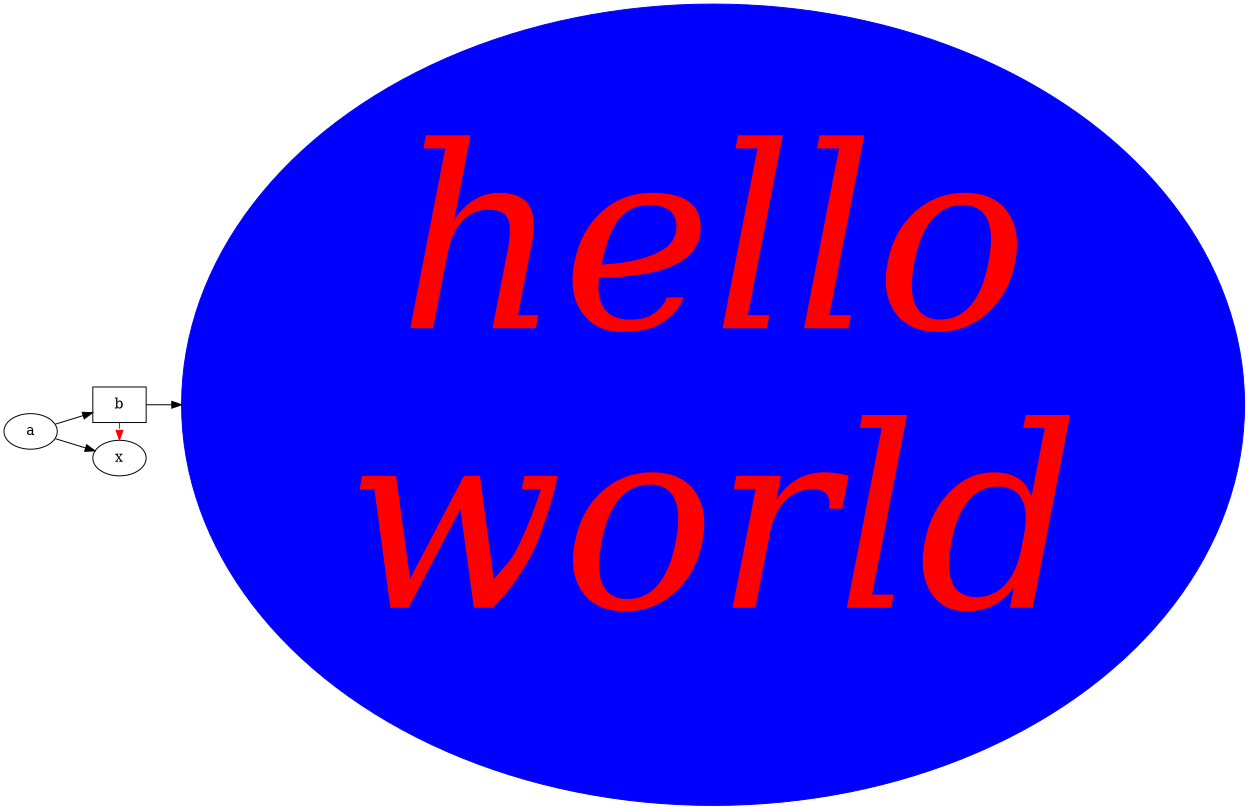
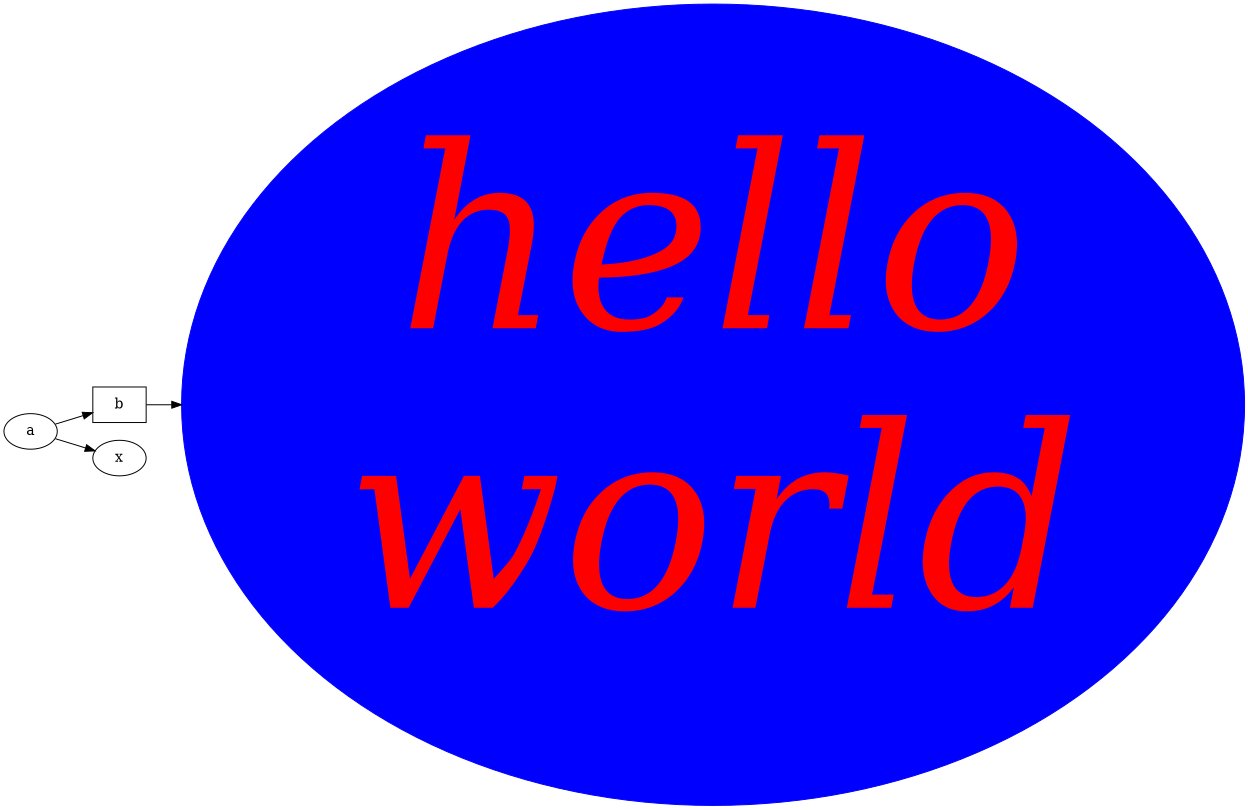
edge "b" -> "x": removed
